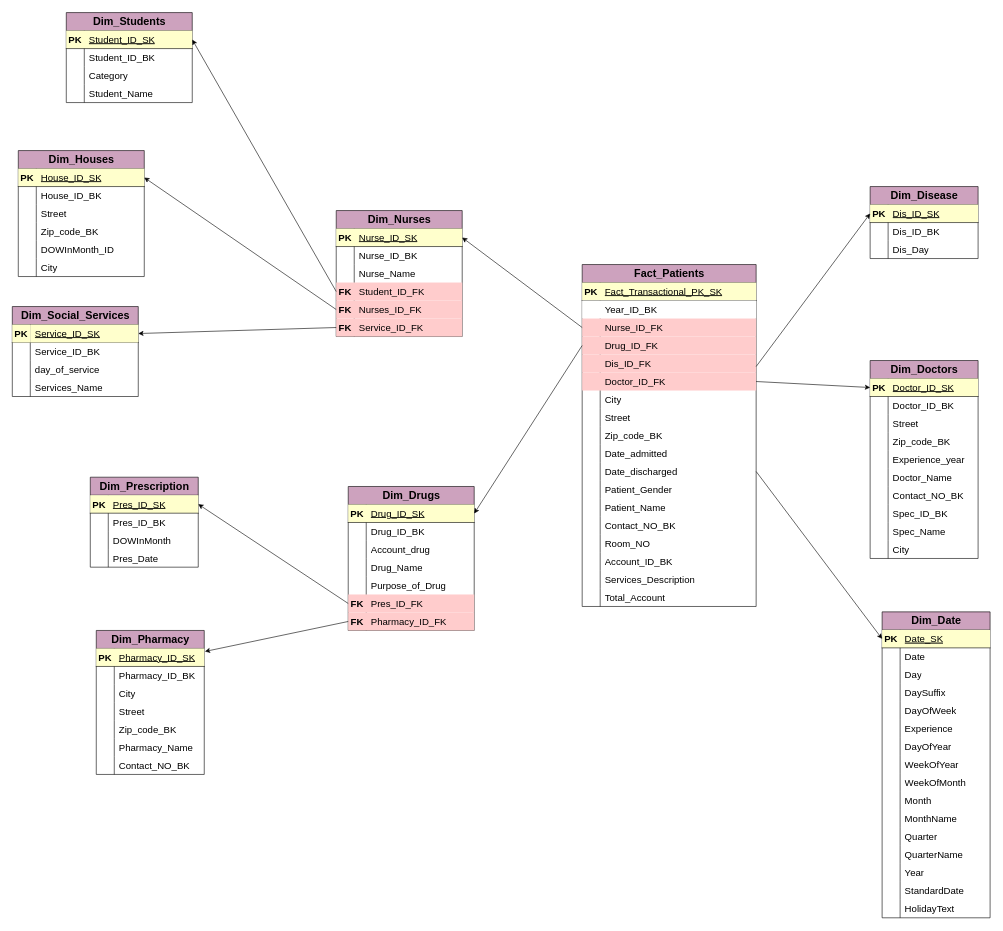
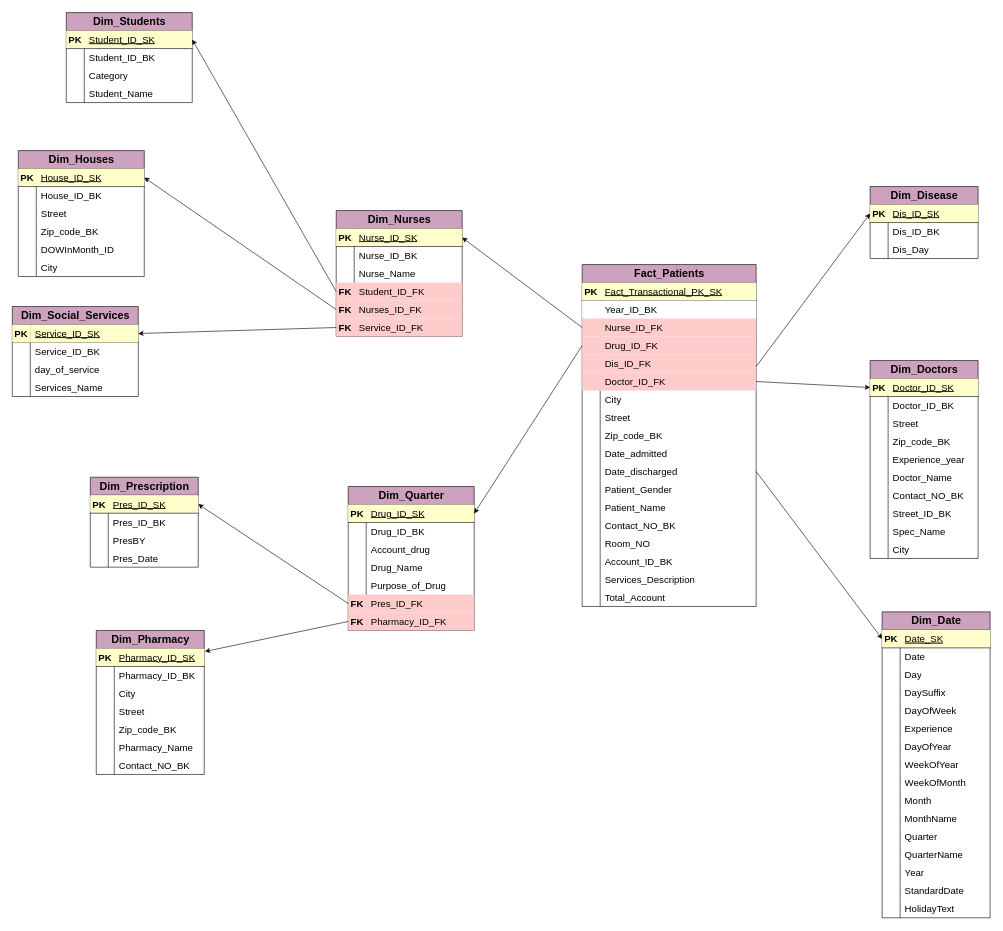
node "Dim_Drugs": label "Dim_Drugs" -> "Dim_Quarter"
node "Spec_ID_BK": label "Spec_ID_BK" -> "Street_ID_BK"
node "DOWInMonth": label "DOWInMonth" -> "PresBY"
